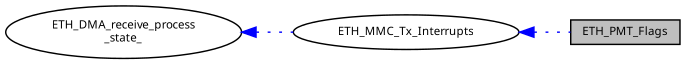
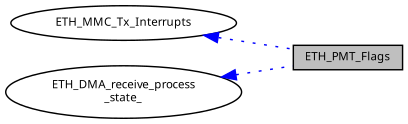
edge "ETH_MMC_Tx_Interrupts" -> "ETH_DMA_receive_process _state_": now "ETH_PMT_Flags" -> "ETH_DMA_receive_process _state_"
